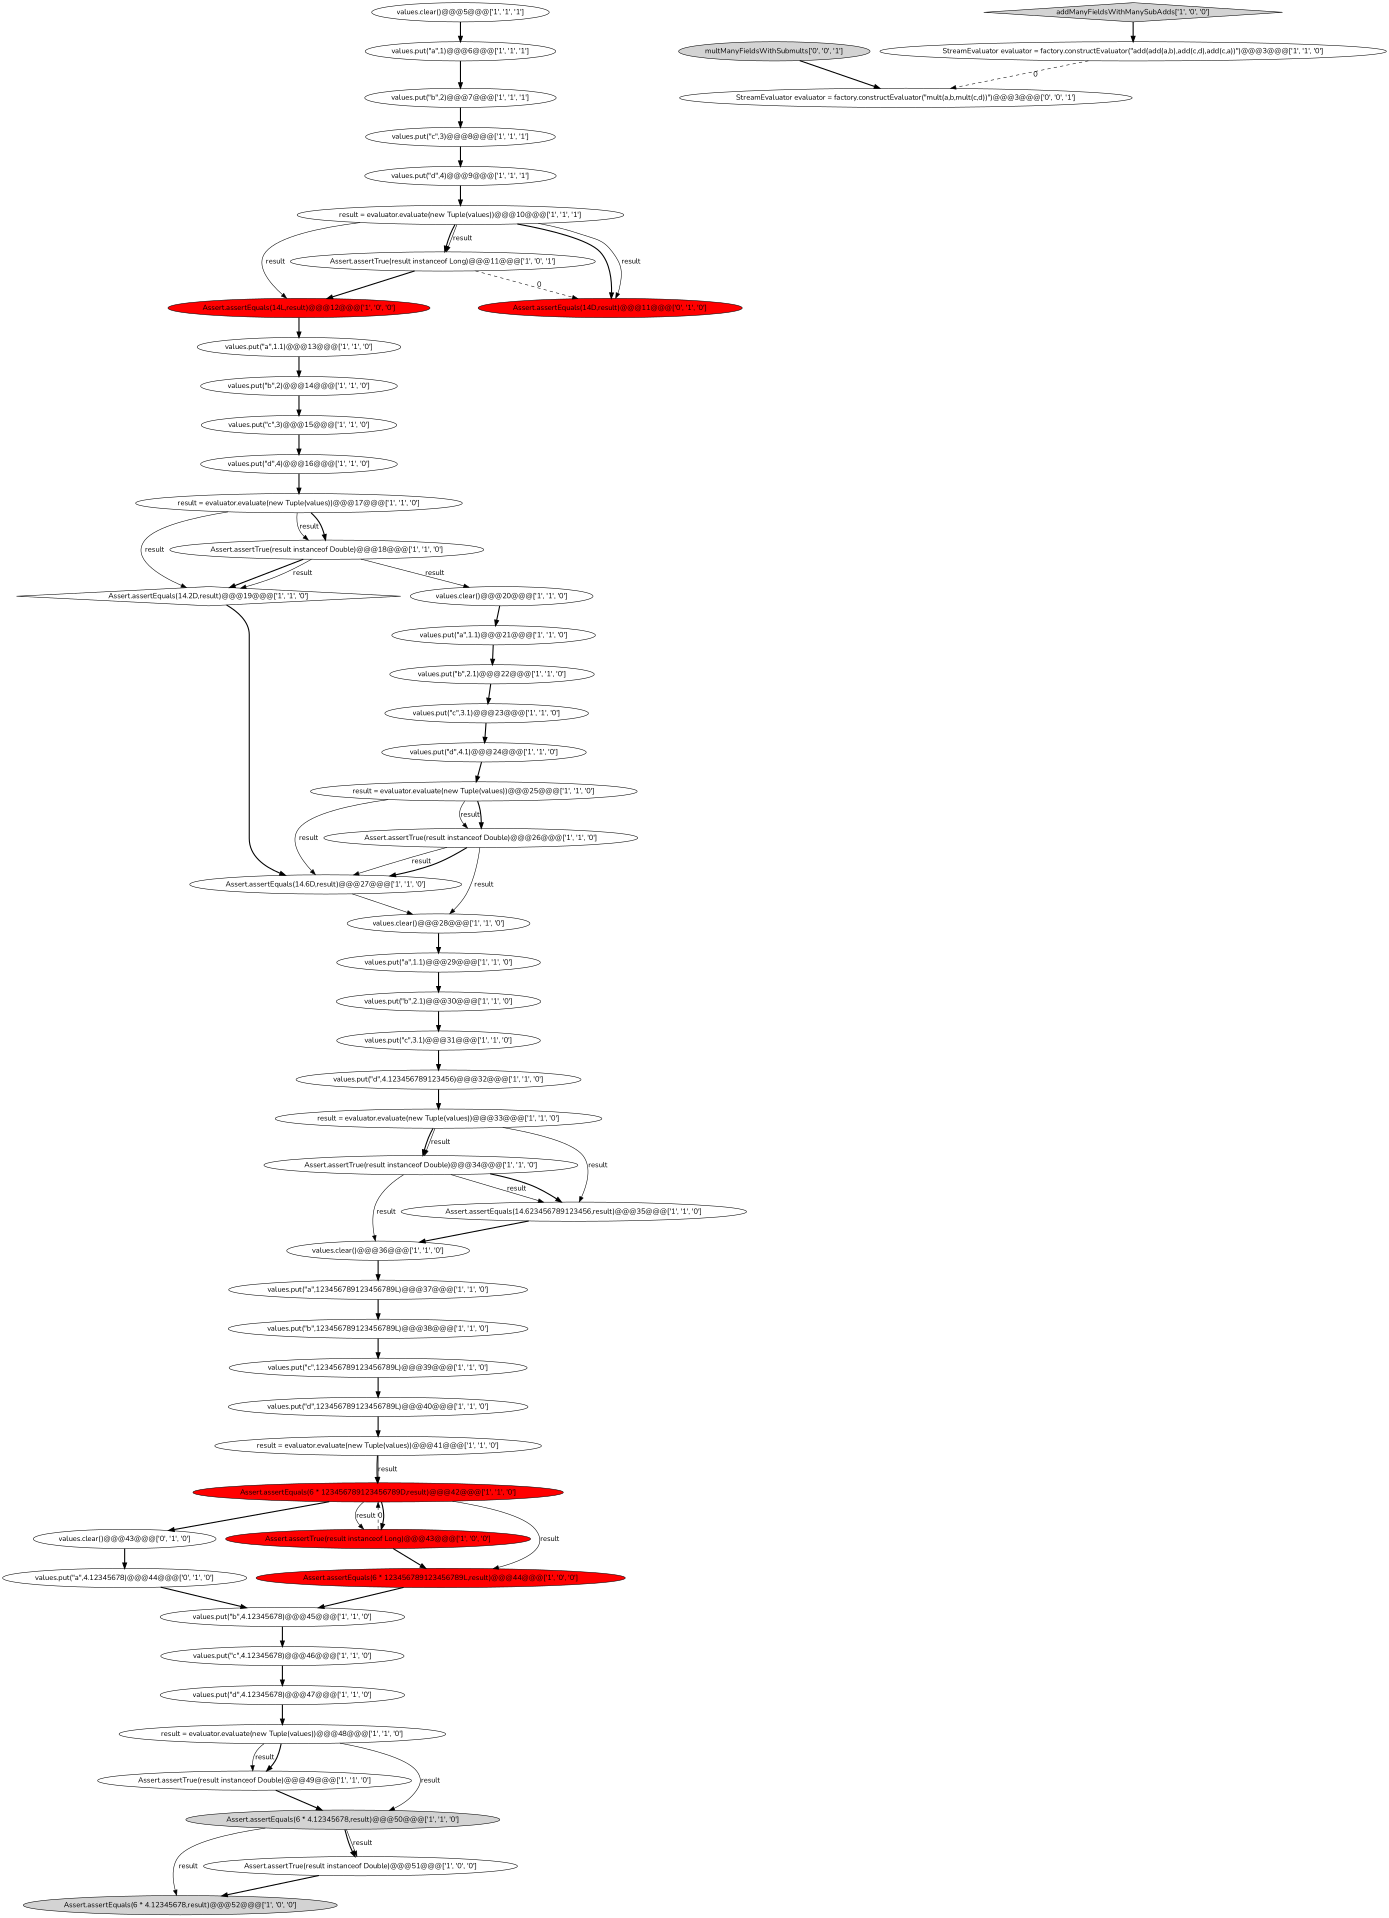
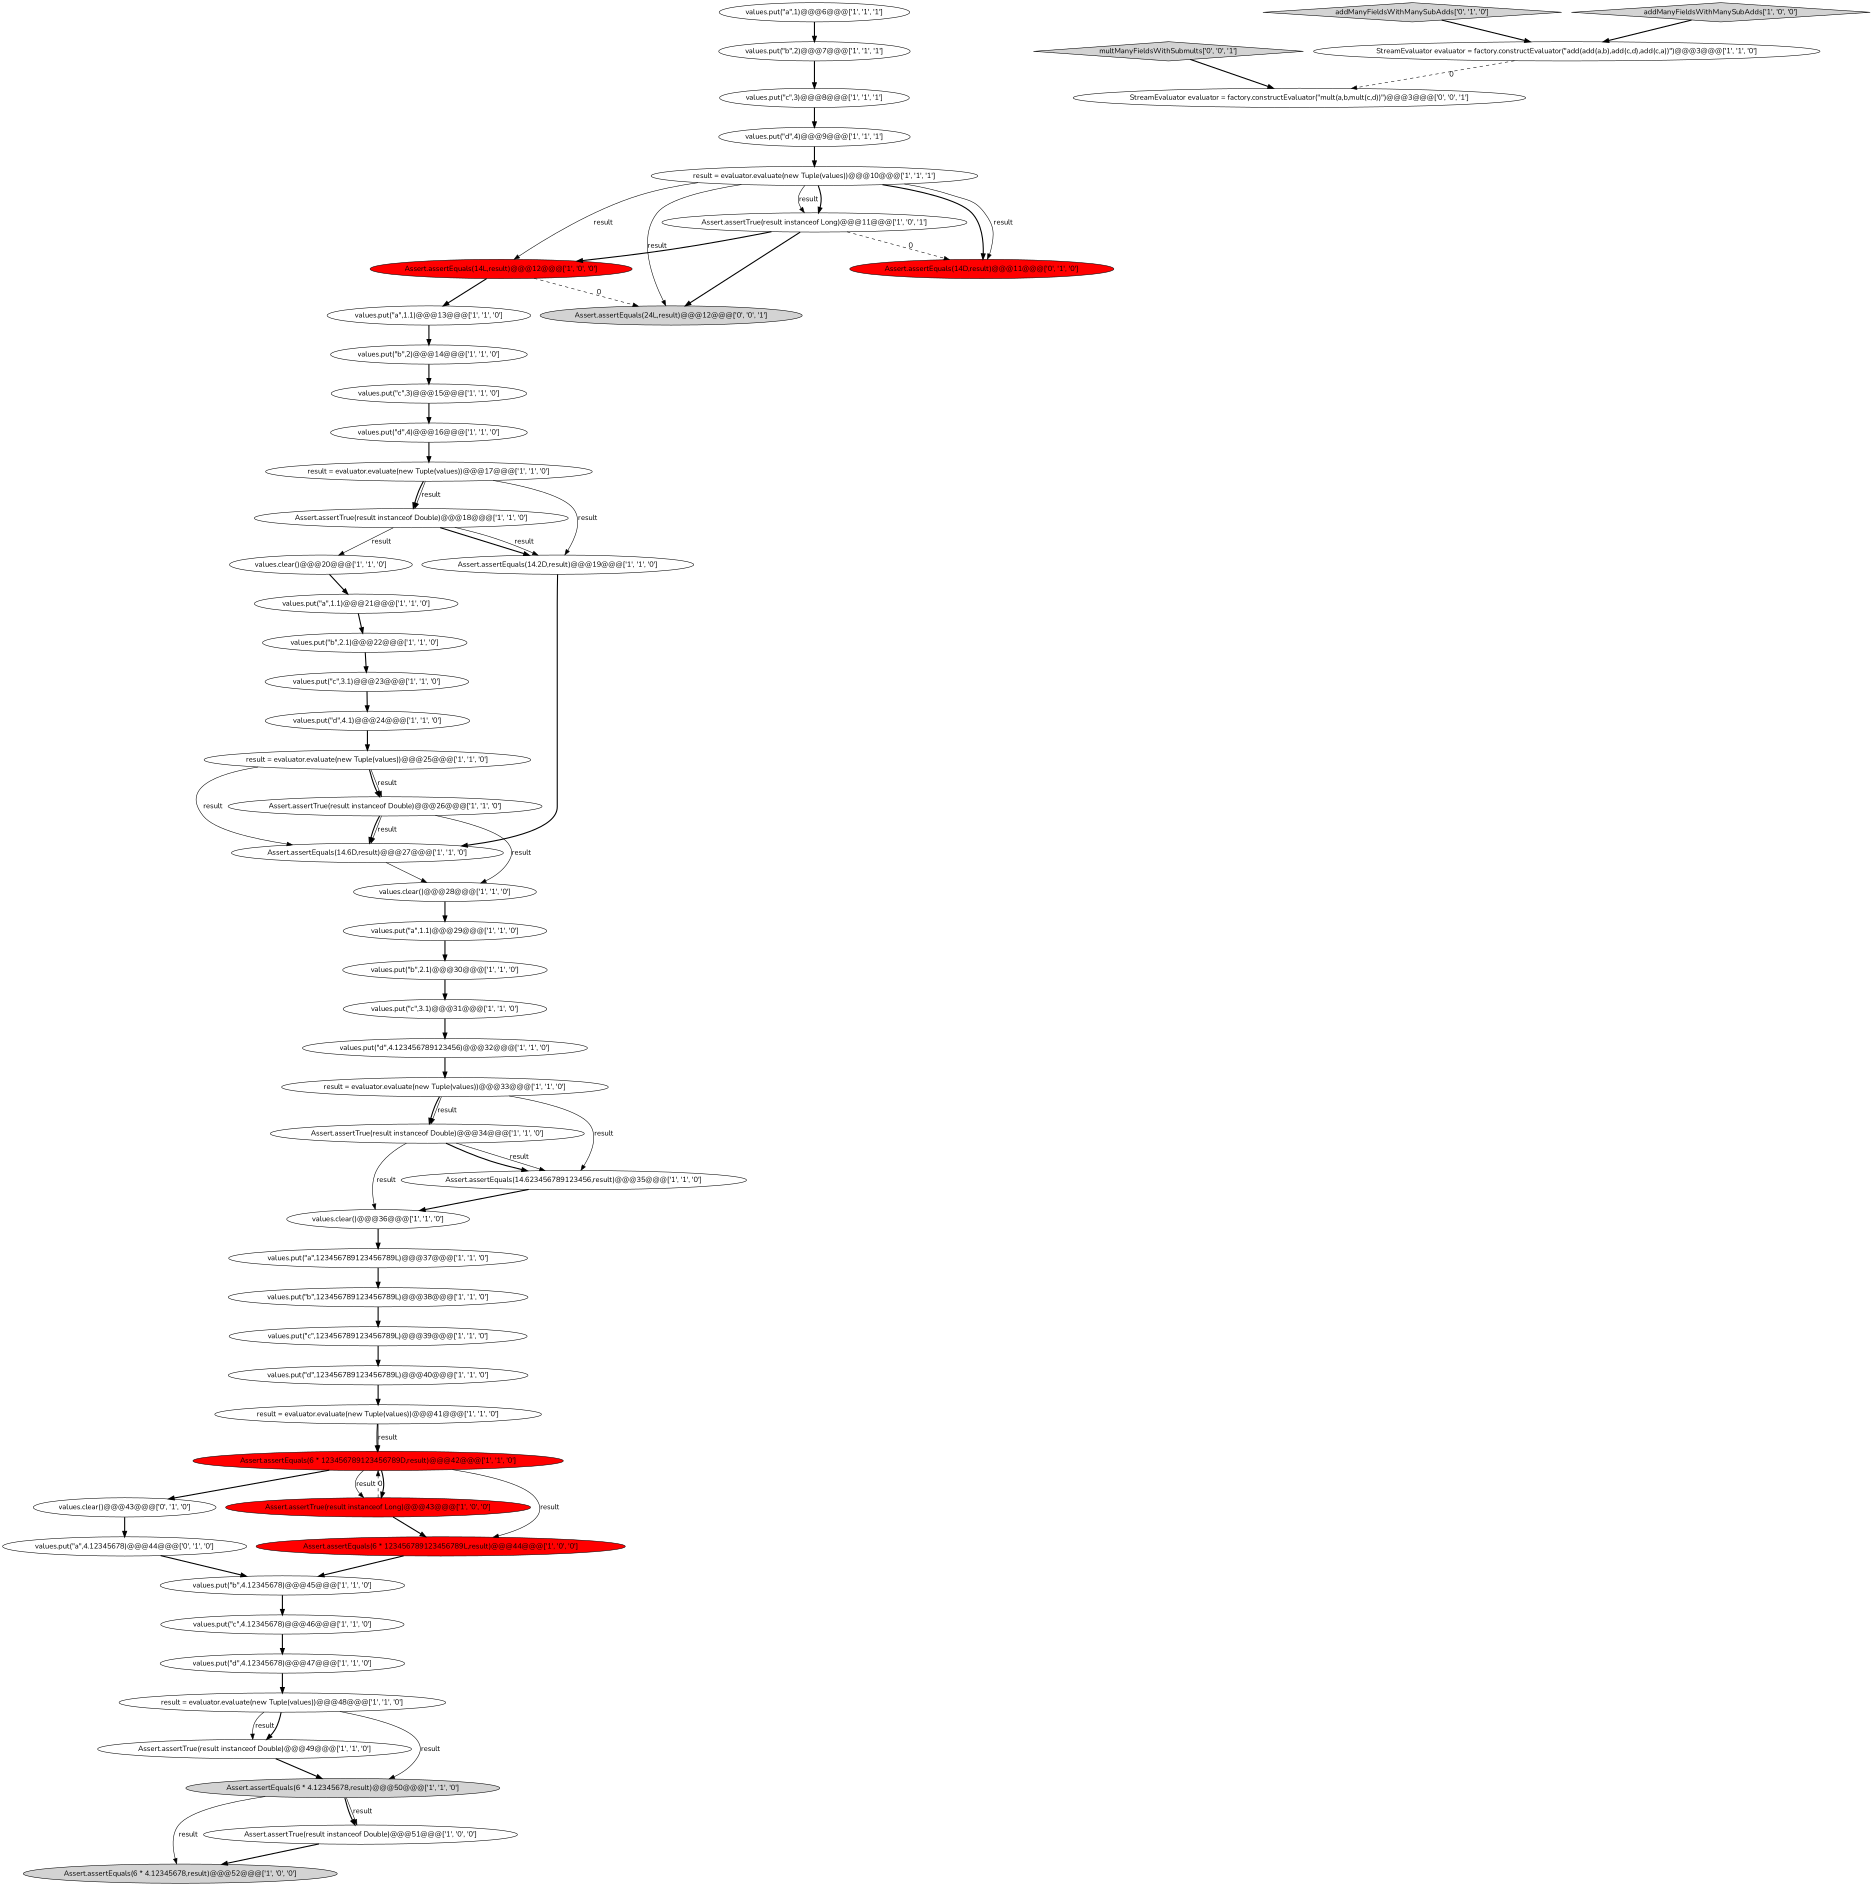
node "values.clear()@@@5@@@['1', '1', '1']": removed
node "addManyFieldsWithManySubAdds['0', '1', '0']": added
node "multManyFieldsWithSubmults['0', '0', '1']": shape ellipse -> diamond
node "Assert.assertEquals(24L,result)@@@12@@@['0', '0', '1']": added
node "Assert.assertEquals(14.2D,result)@@@19@@@['1', '1', '0']": shape diamond -> ellipse
